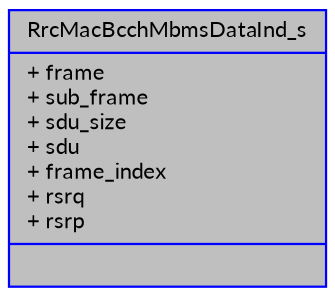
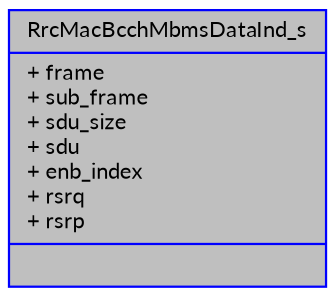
node "RrcMacBcchMbmsDataInd_s": text "+ frame_index" -> "+ enb_index"
